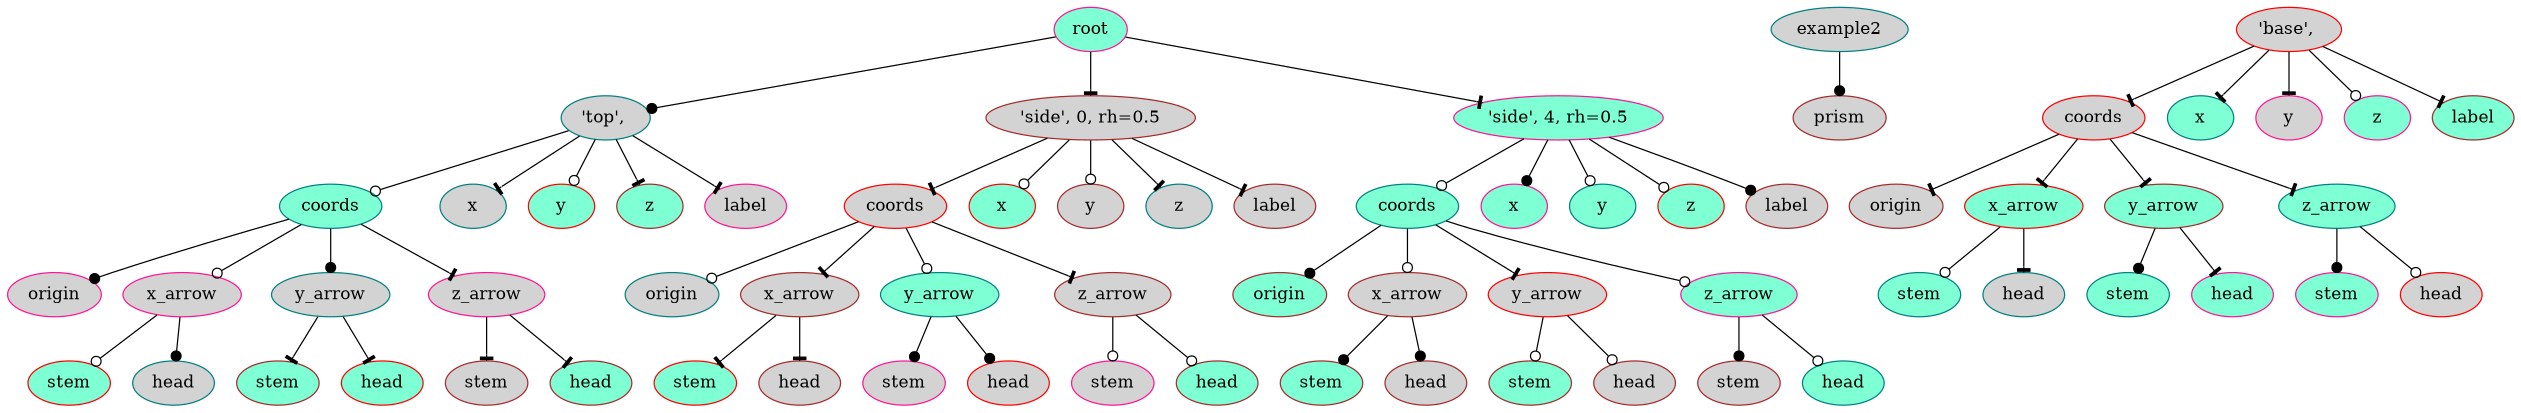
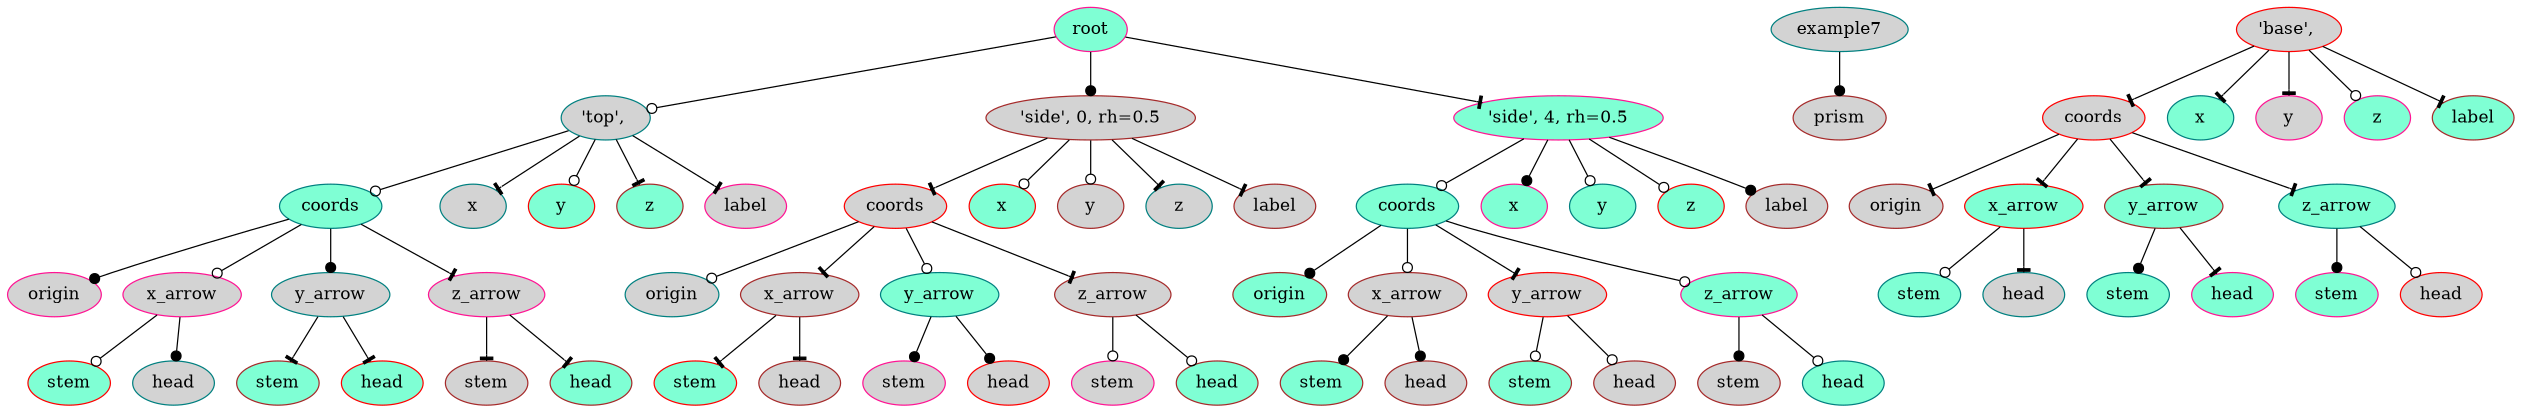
node "example2": label "example2" -> "example7"
edge "root" -> "'side', 0, rh=0.5": arrowhead tee -> dot
edge "root" -> "'top',": arrowhead dot -> odot
